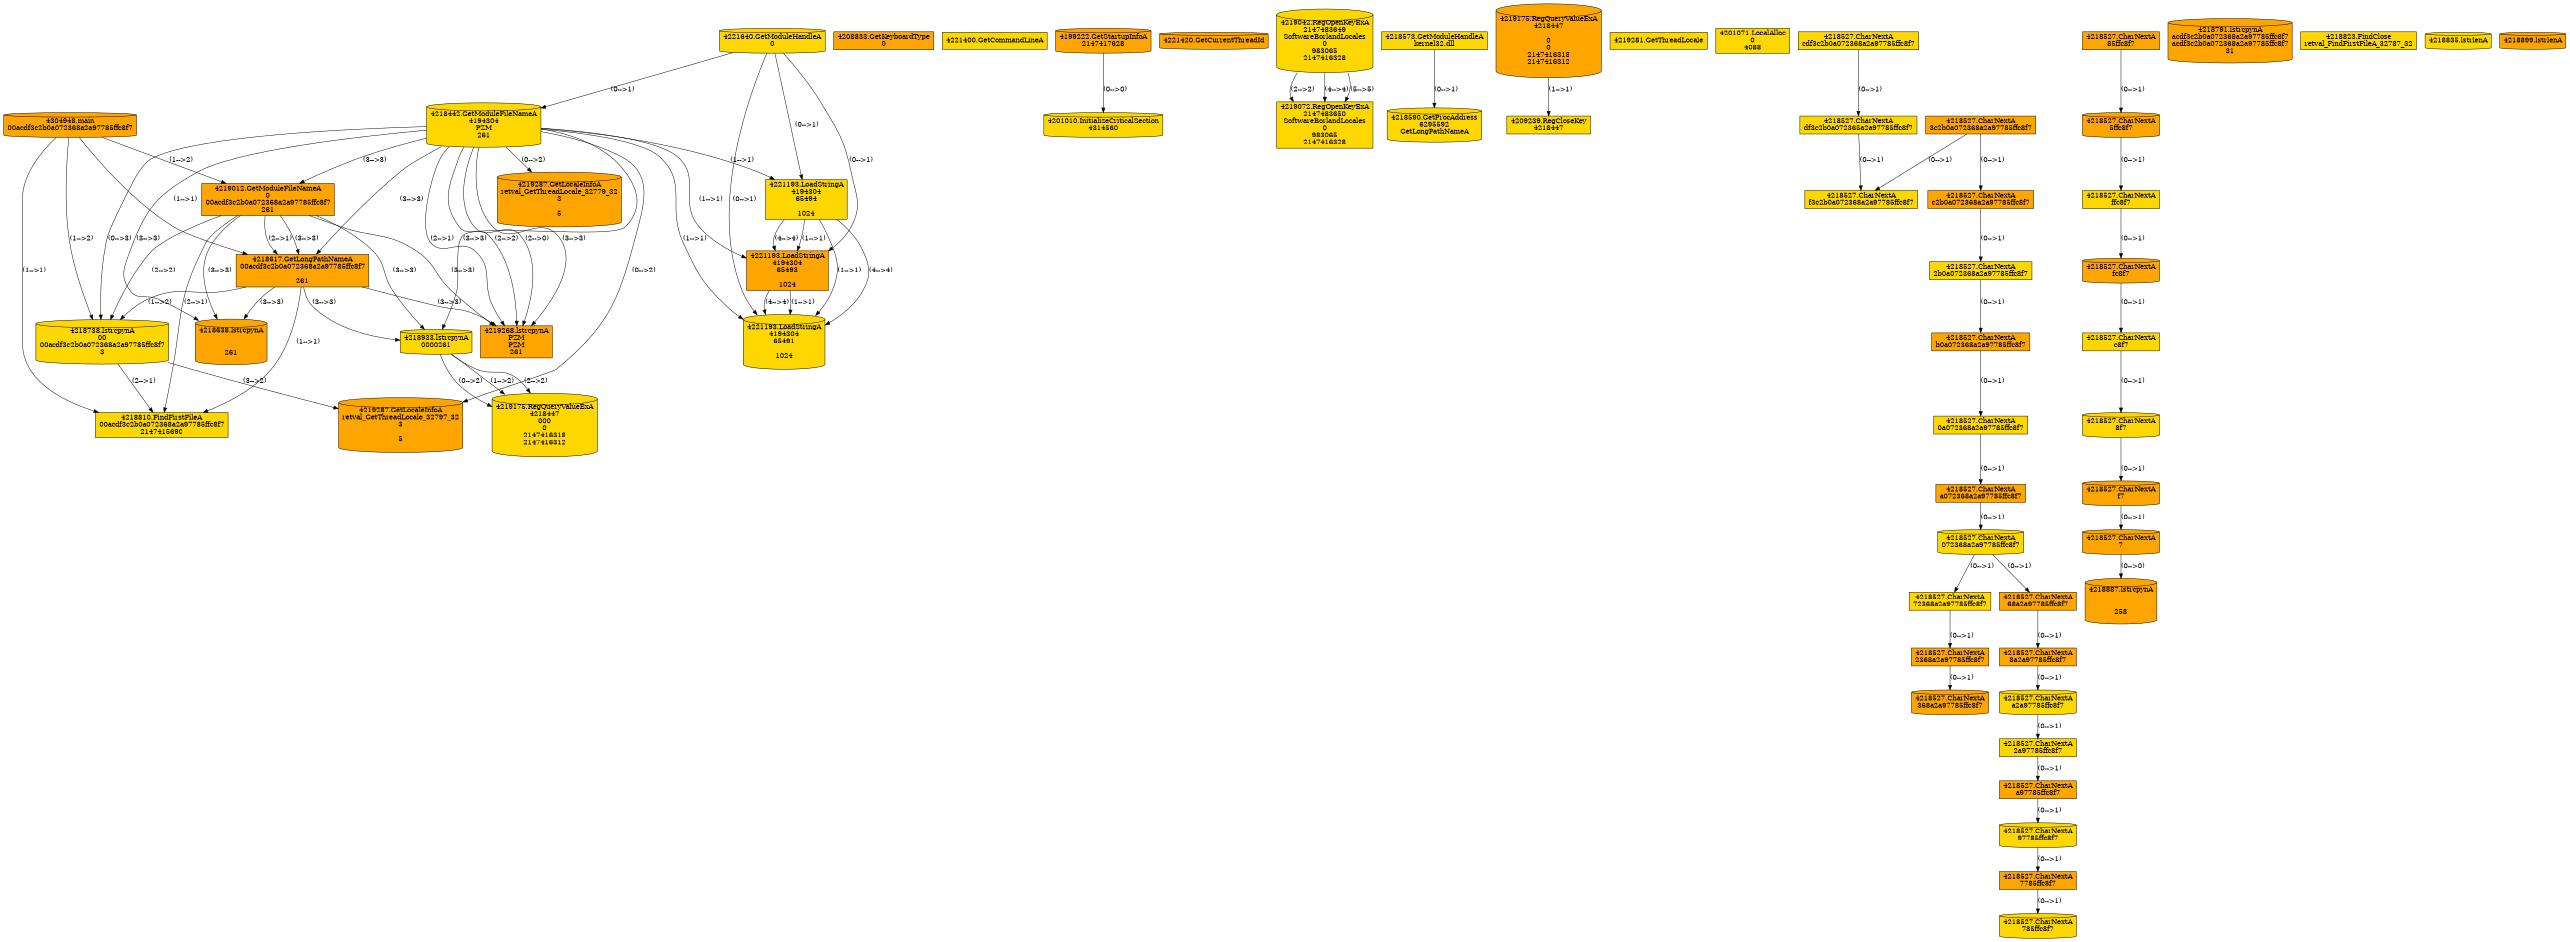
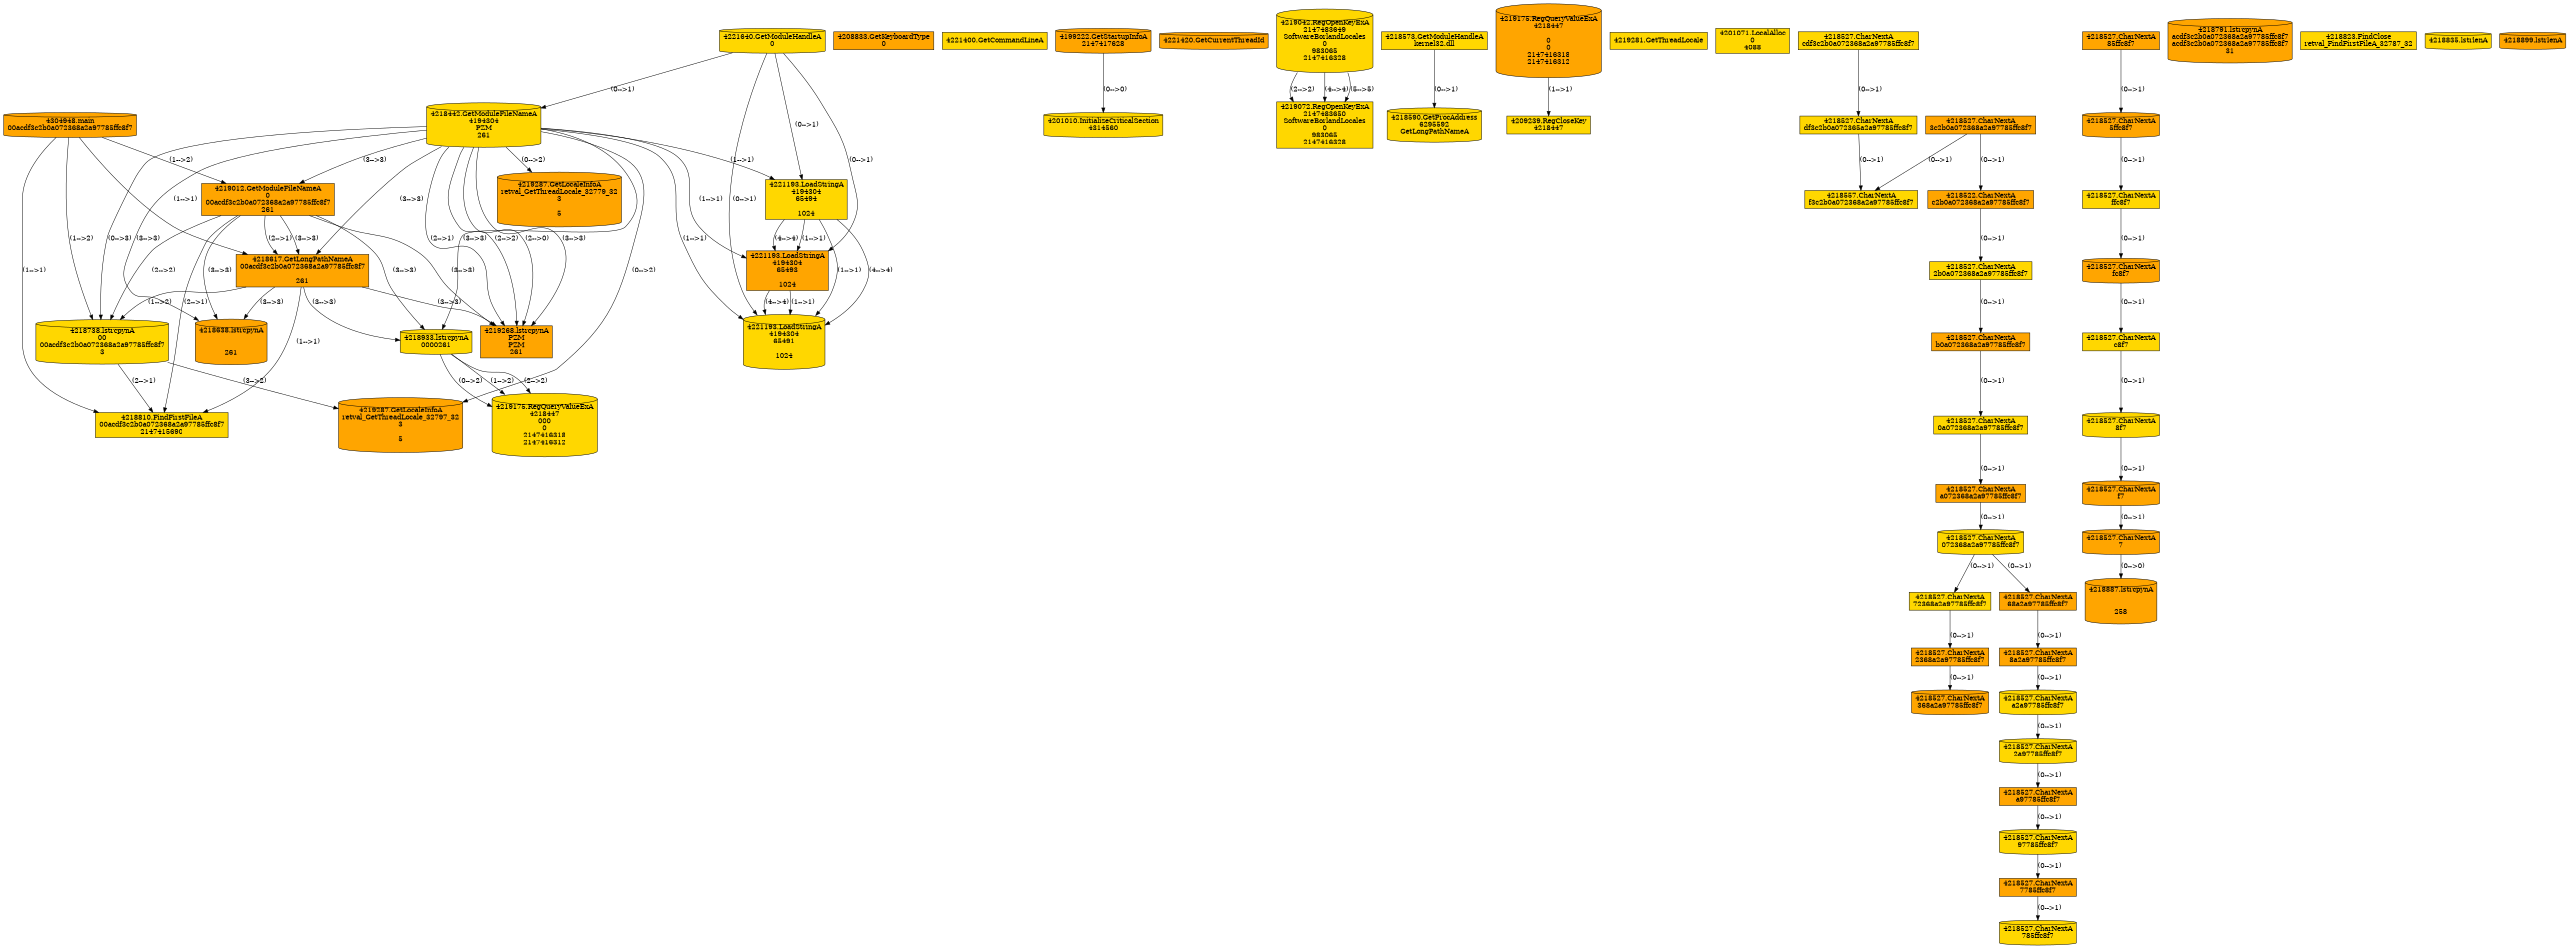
node "4218527.CharNextA f3c2b0a072368a2a97785ffc8f7": label "4218527.CharNextA f3c2b0a072368a2a97785ffc8f7" -> "4218557.CharNextA f3c2b0a072368a2a97785ffc8f7"
node "4218527.CharNextA c2b0a072368a2a97785ffc8f7": label "4218527.CharNextA c2b0a072368a2a97785ffc8f7" -> "4218522.CharNextA c2b0a072368a2a97785ffc8f7"
node "4218527.CharNextA 2a97785ffc8f7": shape box -> cylinder
